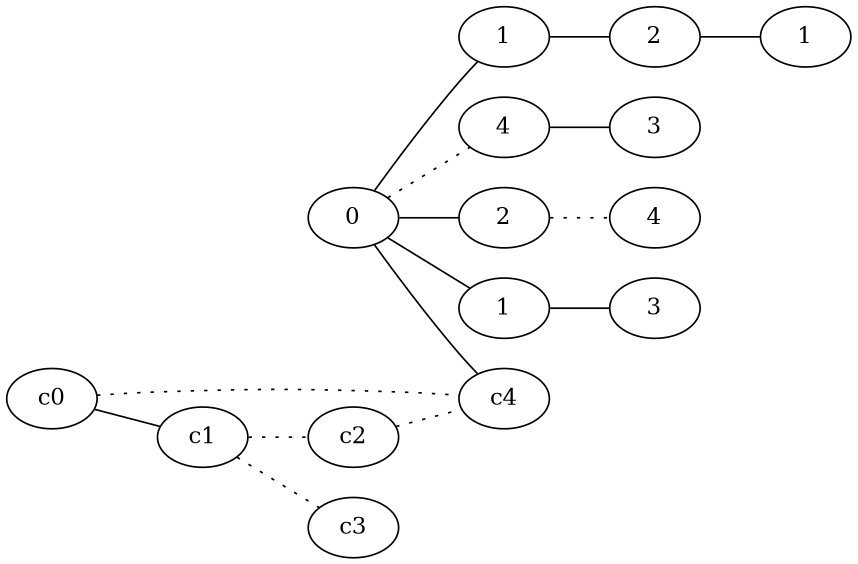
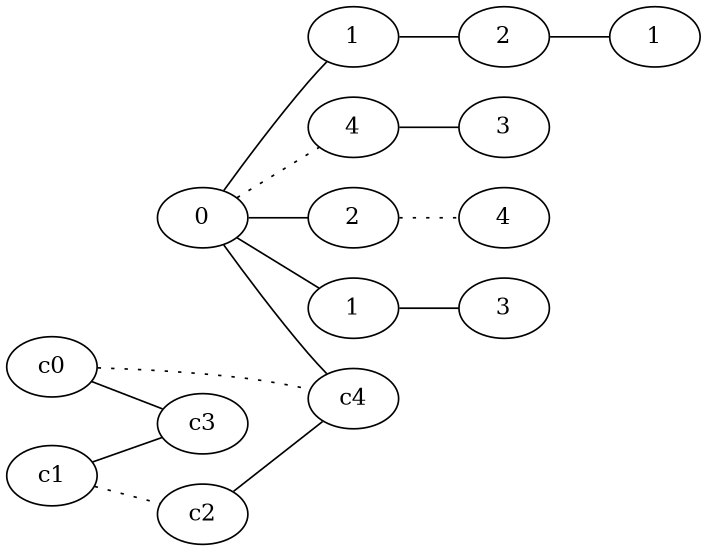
edge "c0" -- "c1": now "c0" -- "c3"
edge "c4" -- "c2": style dotted -> solid
edge "c1" -- "c3": style dotted -> solid
